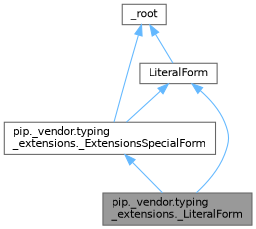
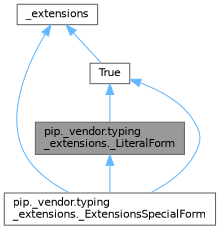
node "_root": label "_root" -> "_extensions"
node "LiteralForm": label "LiteralForm" -> "True"
edge "pip._vendor.typing _extensions._LiteralForm" -> "pip._vendor.typing _extensions._ExtensionsSpecialForm": reversed
